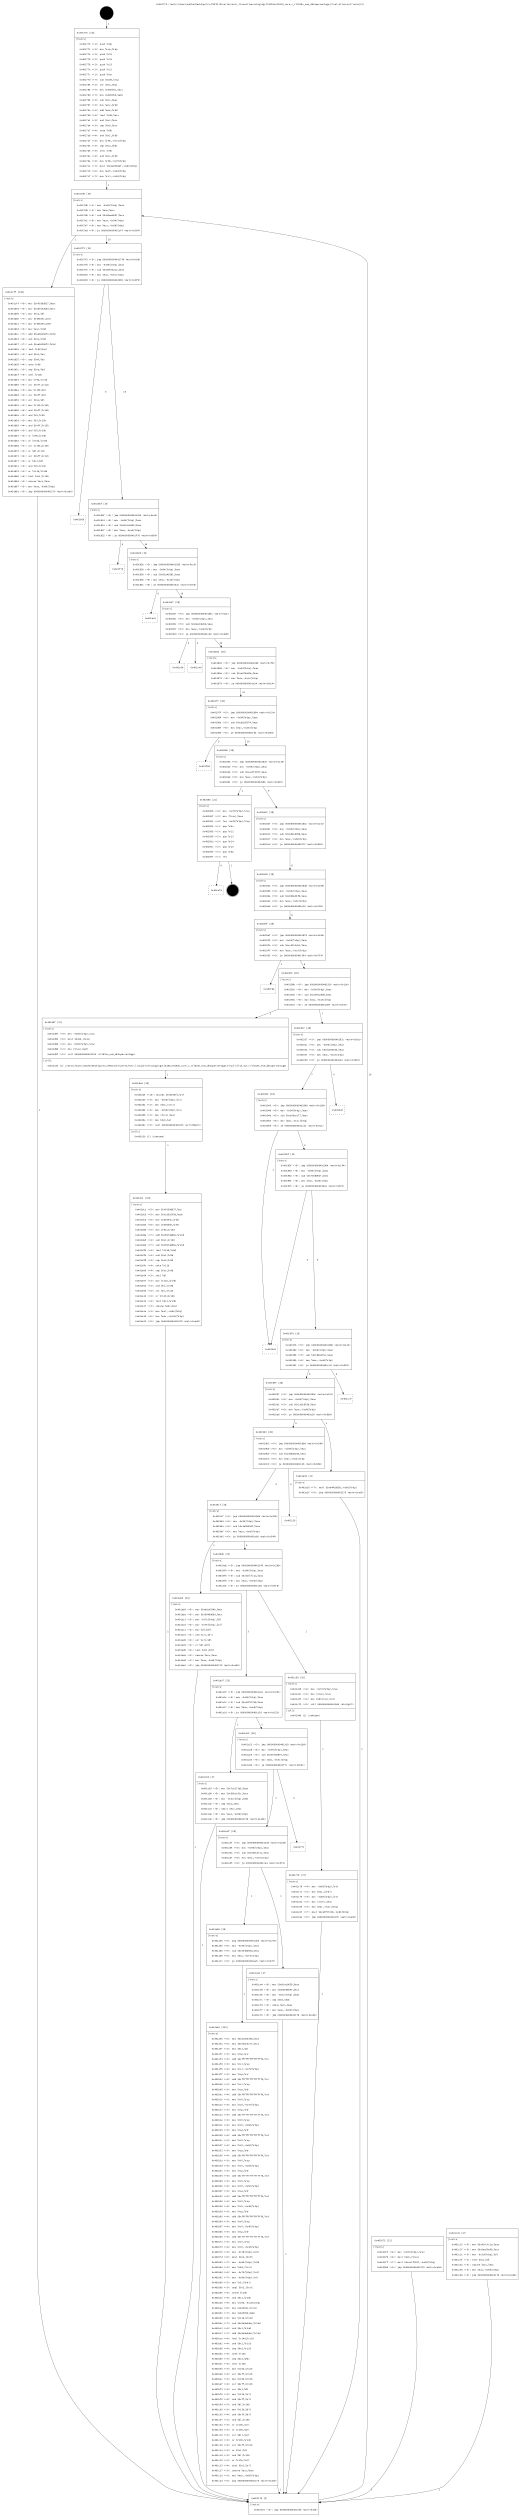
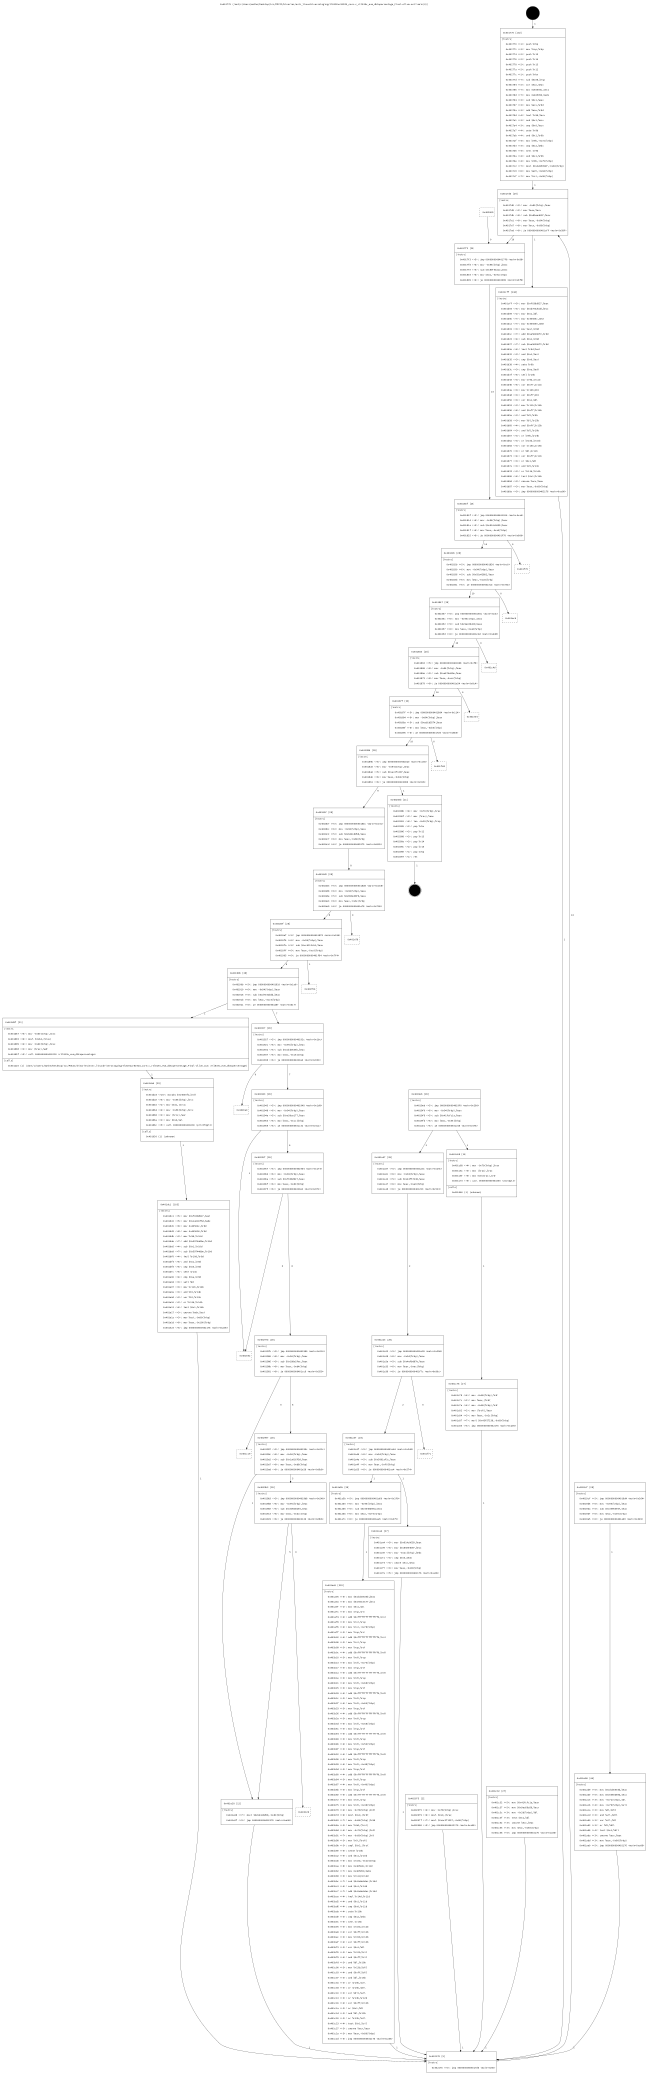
edge "0x4017f3 [28]" -> "0x402069": reversed
edge "0x401847 [28]" -> "0x401e34": now "0x401863 [28]" -> "0x401e34"
edge "0x40208b [21]" -> "0x401e78": now "0x4018d3 [28]" -> "0x401e78"
edge "0x4019b3 [28]" -> "0x4019cf [28]": now "0x4019b3 [28]" -> "0x401e28 [12]"
edge "0x4019cf [28]" -> "0x4019eb [28]": removed, label "4"
node "0x401c93 [27]": removed
